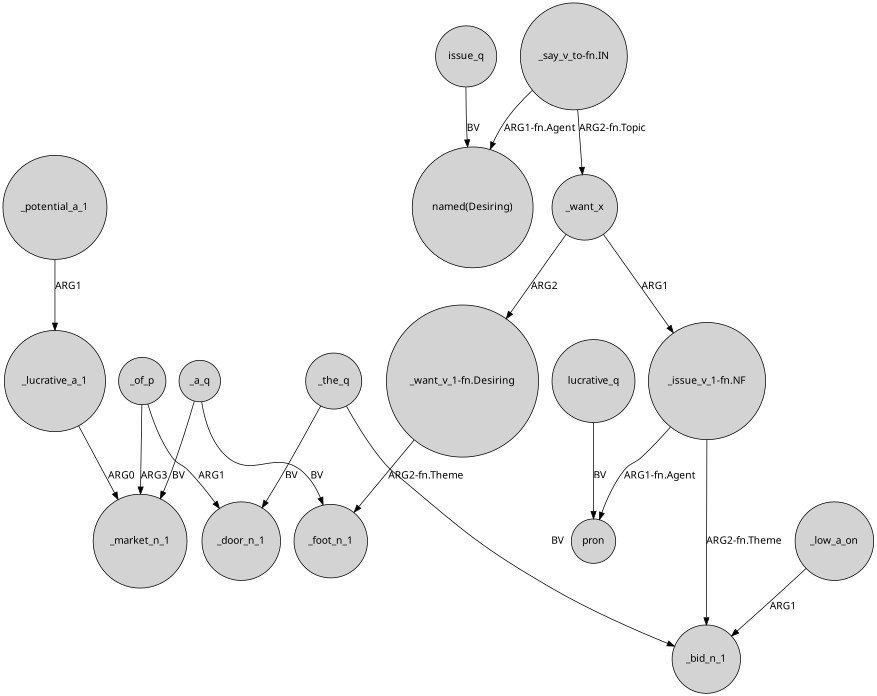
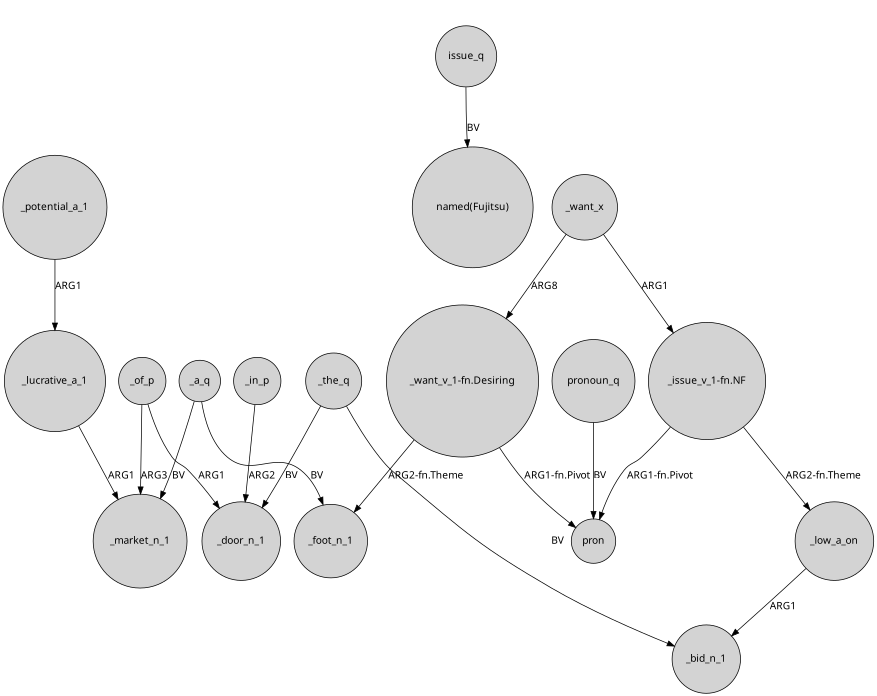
node "_say_v_to-fn.IN": removed
node "named(Desiring)": label "named(Desiring)" -> "named(Fujitsu)"
edge "_want_x" -> "_want_v_1-fn.Desiring": label "ARG2" -> "ARG8"
node "_in_p": added
node "lucrative_q": label "lucrative_q" -> "pronoun_q"
edge "_lucrative_a_1" -> "_market_n_1": label "ARG0" -> "ARG1"
edge "_issue_v_1-fn.NF" -> "pron": label "ARG1-fn.Agent" -> "ARG1-fn.Pivot"
edge "_want_v_1-fn.Desiring" -> "pron": added, label "ARG1-fn.Pivot"
edge "_issue_v_1-fn.NF" -> "_bid_n_1": now "_issue_v_1-fn.NF" -> "_low_a_on"
